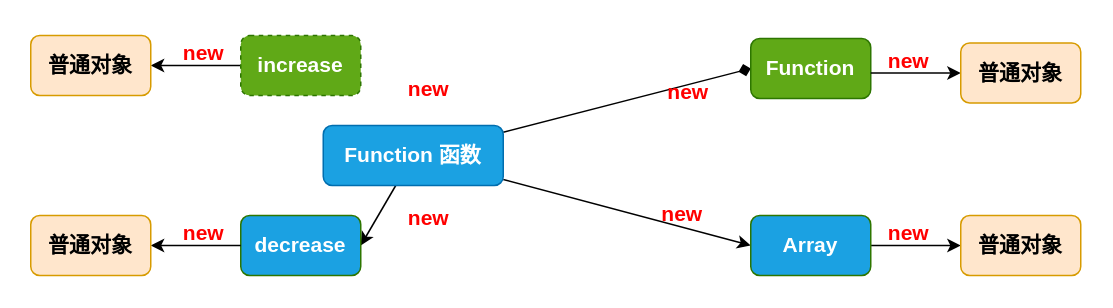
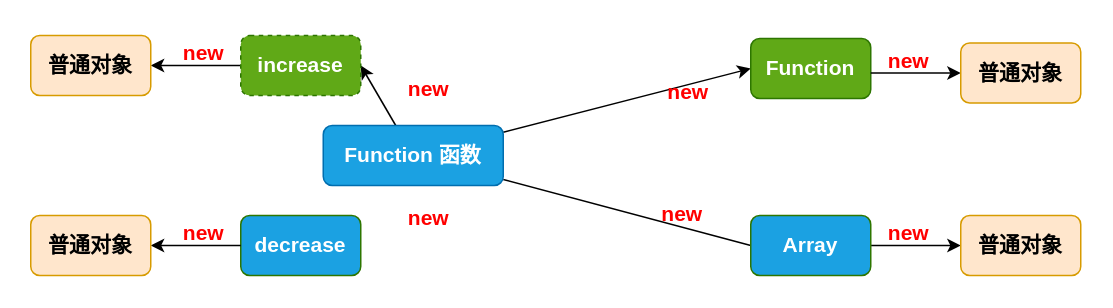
edge "Function 函数" -> "Function": arrowhead diamond -> classic
edge "Function 函数" -> "increase": added
edge "Function 函数" -> "decrease": removed
edge "Function 函数" -> "Array": arrowhead classic -> none
